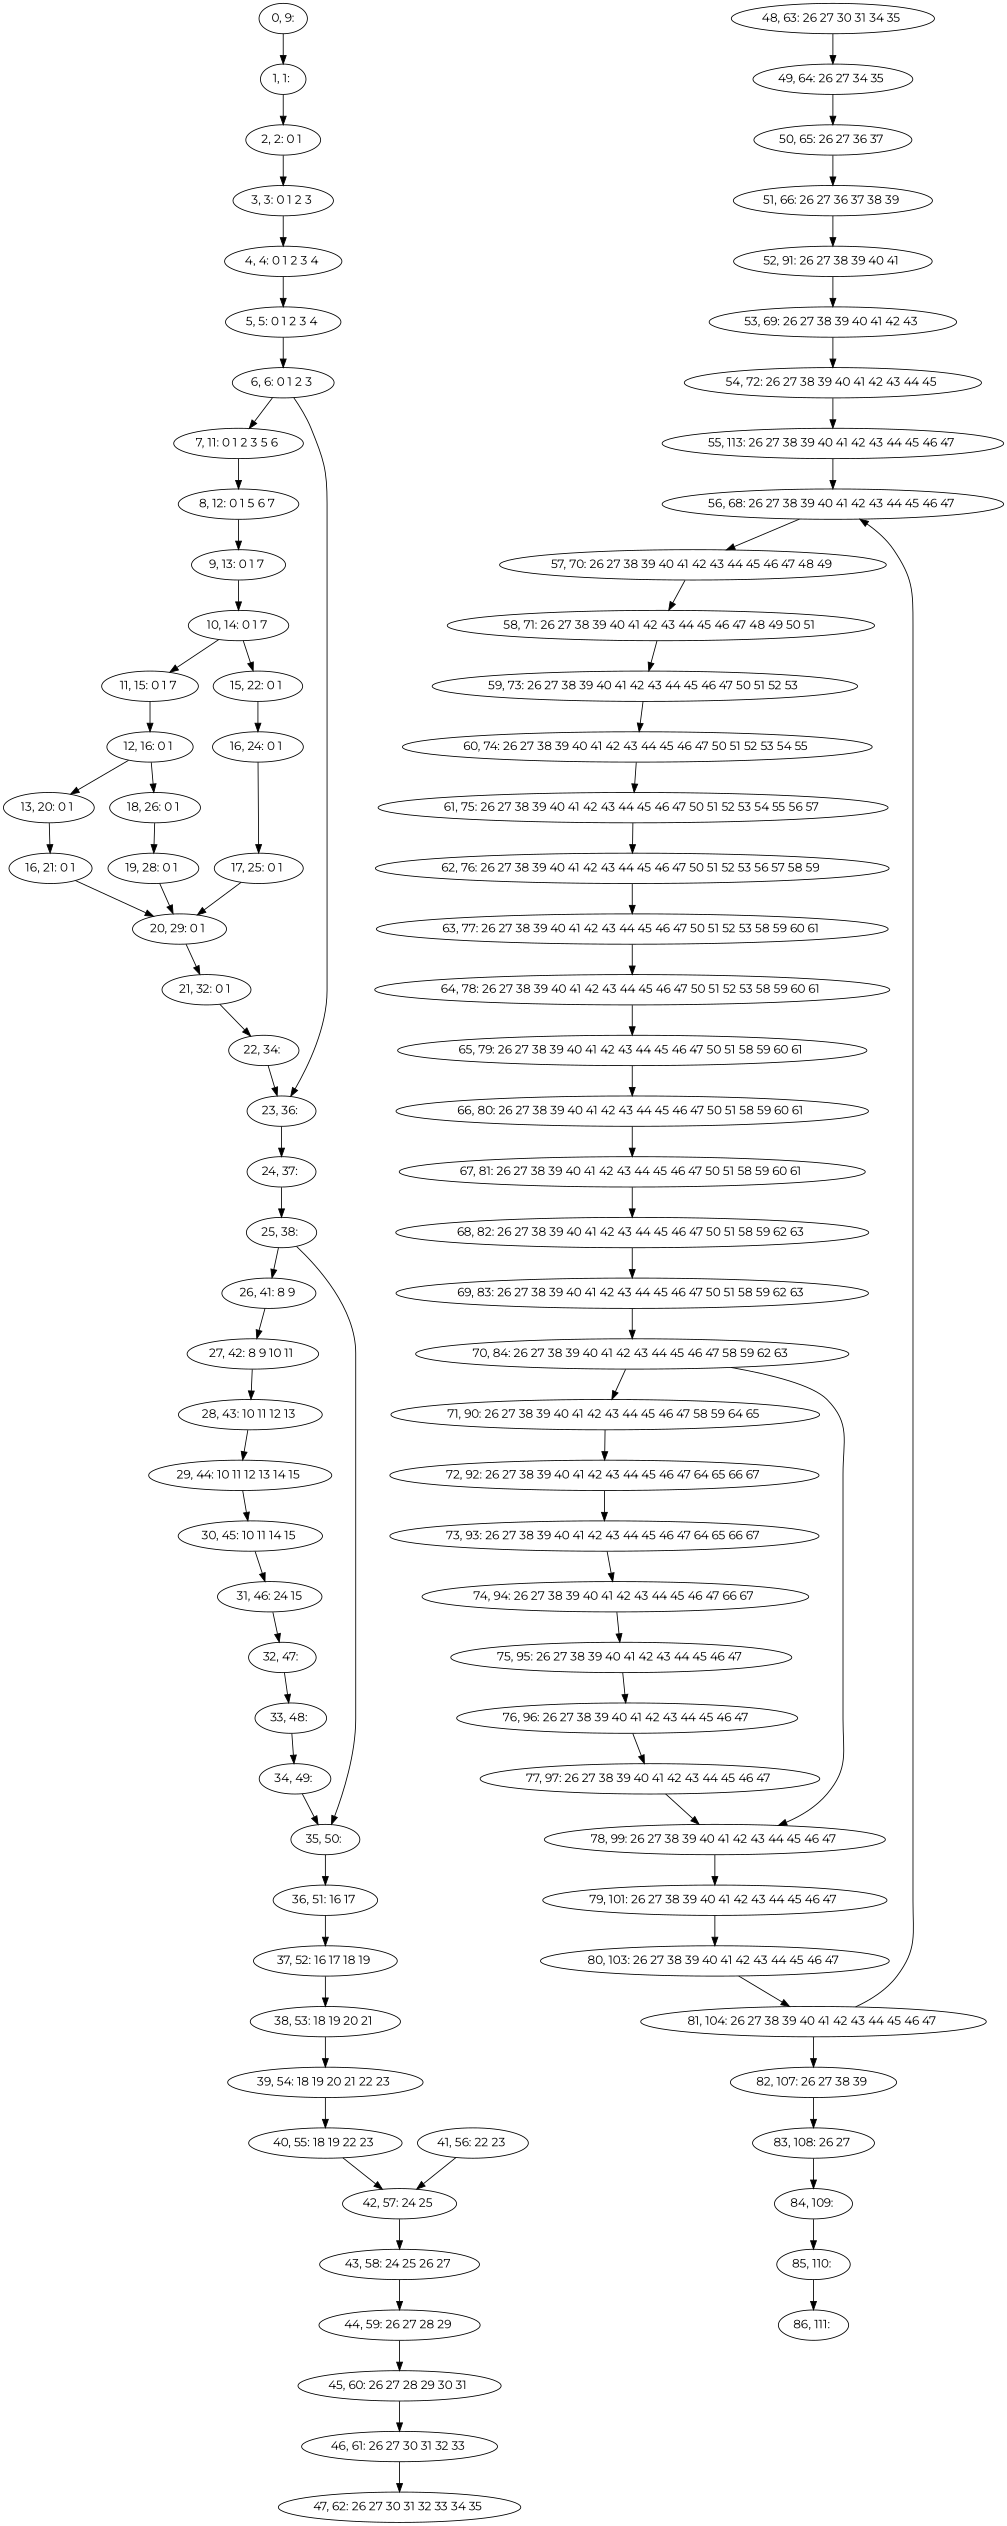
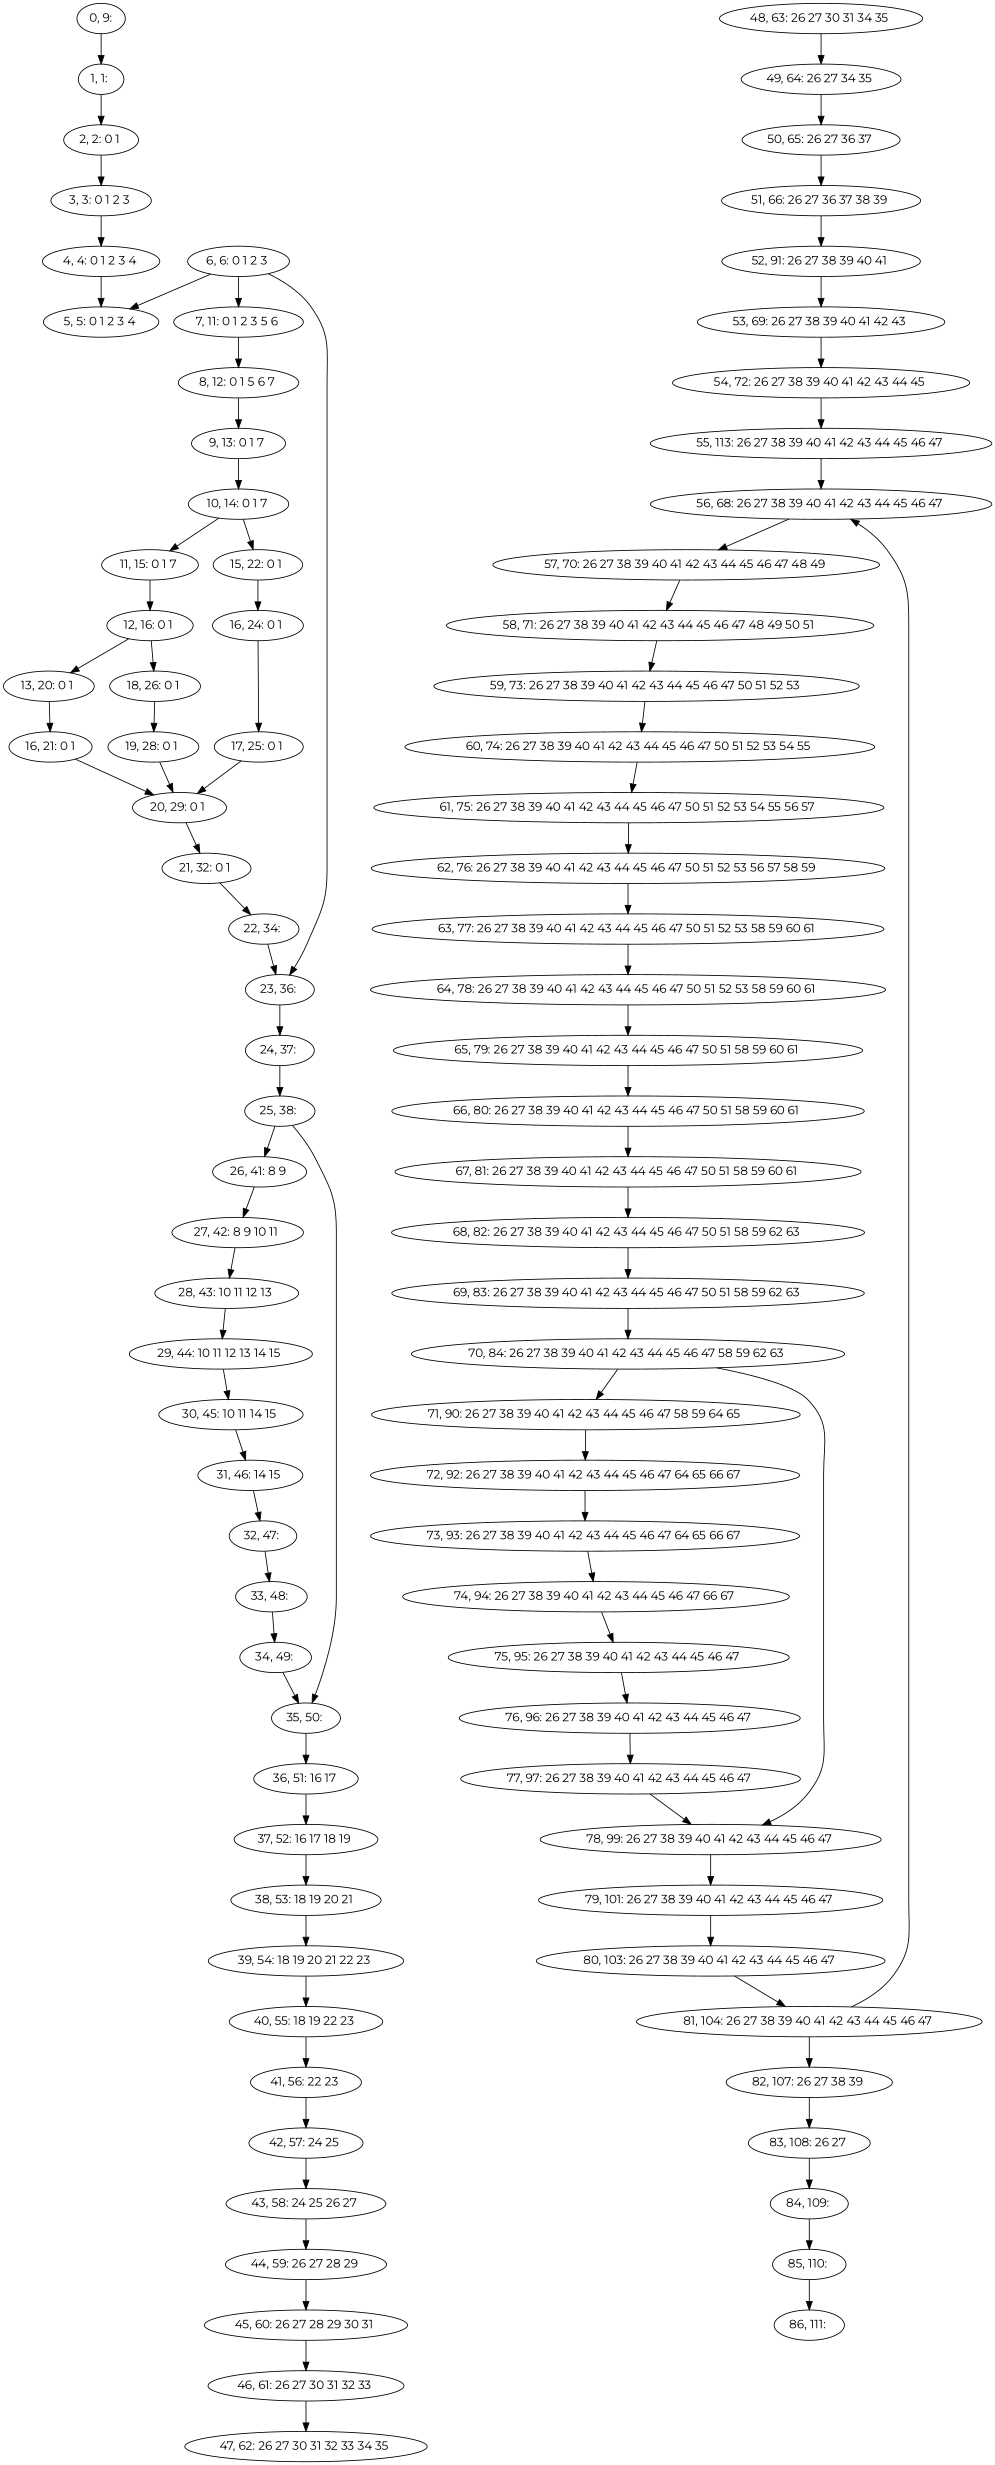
edge "5, 5: 0 1 2 3 4" -> "6, 6: 0 1 2 3": reversed
node "31, 46: 24 15": label "31, 46: 24 15" -> "31, 46: 14 15"
edge "40, 55: 18 19 22 23" -> "42, 57: 24 25": now "40, 55: 18 19 22 23" -> "41, 56: 22 23"
